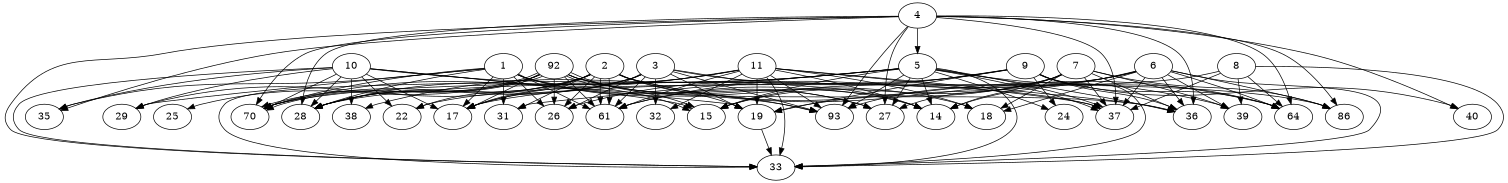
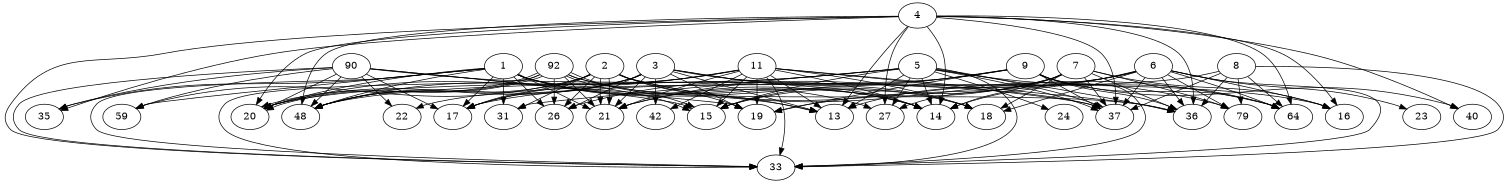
edge "4" -> "5": now "4" -> "14"
node "10": label "10" -> "90"
edge "3" -> "18": added
edge "11" -> "15": added
edge "9" -> "24": now "9" -> "37"
edge "8" -> "36": added
edge "92" -> "17": removed
edge "2" -> "22": removed
edge "92" -> "27": removed
edge "1" -> "14": added
node "29": label "29" -> "59"
node "25": removed
node "70": label "70" -> "20"
node "28": label "28" -> "48"
node "38": removed
node "61": label "61" -> "21"
node "32": label "32" -> "42"
node "93": label "93" -> "13"
node "39": label "39" -> "79"
node "86": label "86" -> "16"
node "23": added
edge "19" -> "33": now "1" -> "33"
